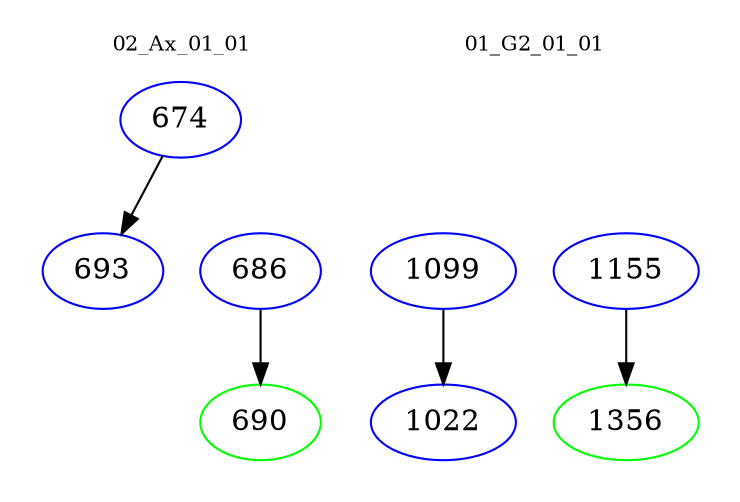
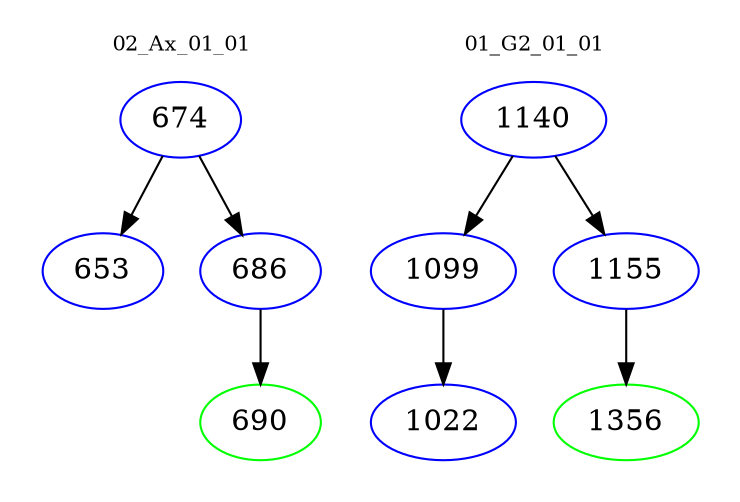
node "1140": added
edge "674" -> "686": added
node "693": label "693" -> "653"
